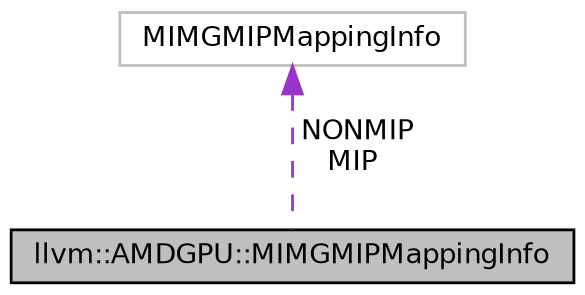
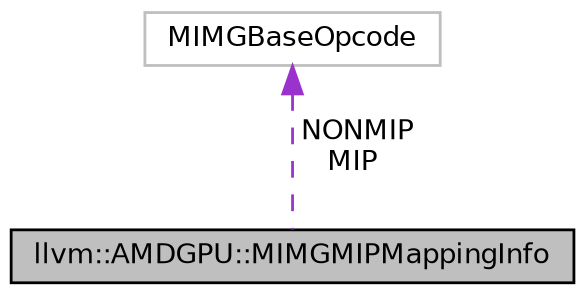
node "MIMGMIPMappingInfo": label "MIMGMIPMappingInfo" -> "MIMGBaseOpcode"
